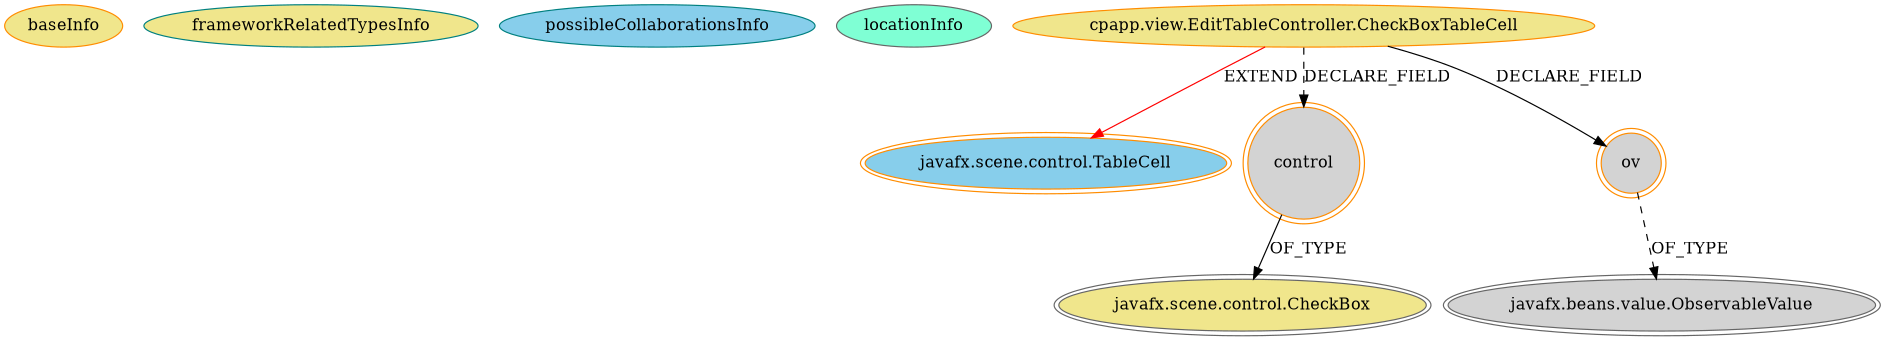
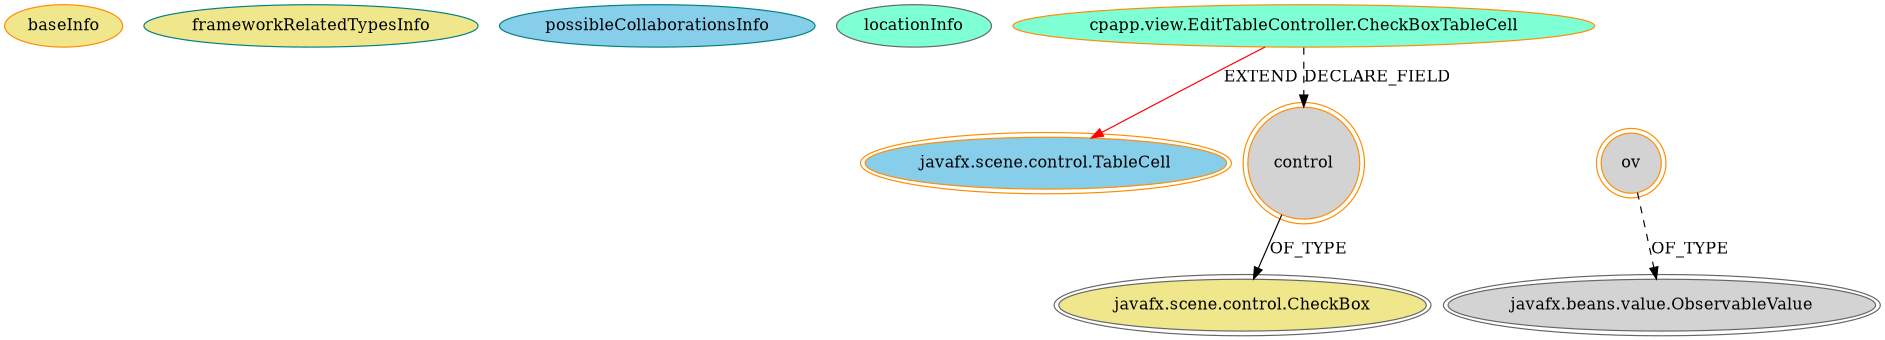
node "cpapp.view.EditTableController.CheckBoxTableCell": fillcolor khaki -> aquamarine
edge "cpapp.view.EditTableController.CheckBoxTableCell" -> "ov": removed, label "DECLARE_FIELD"
